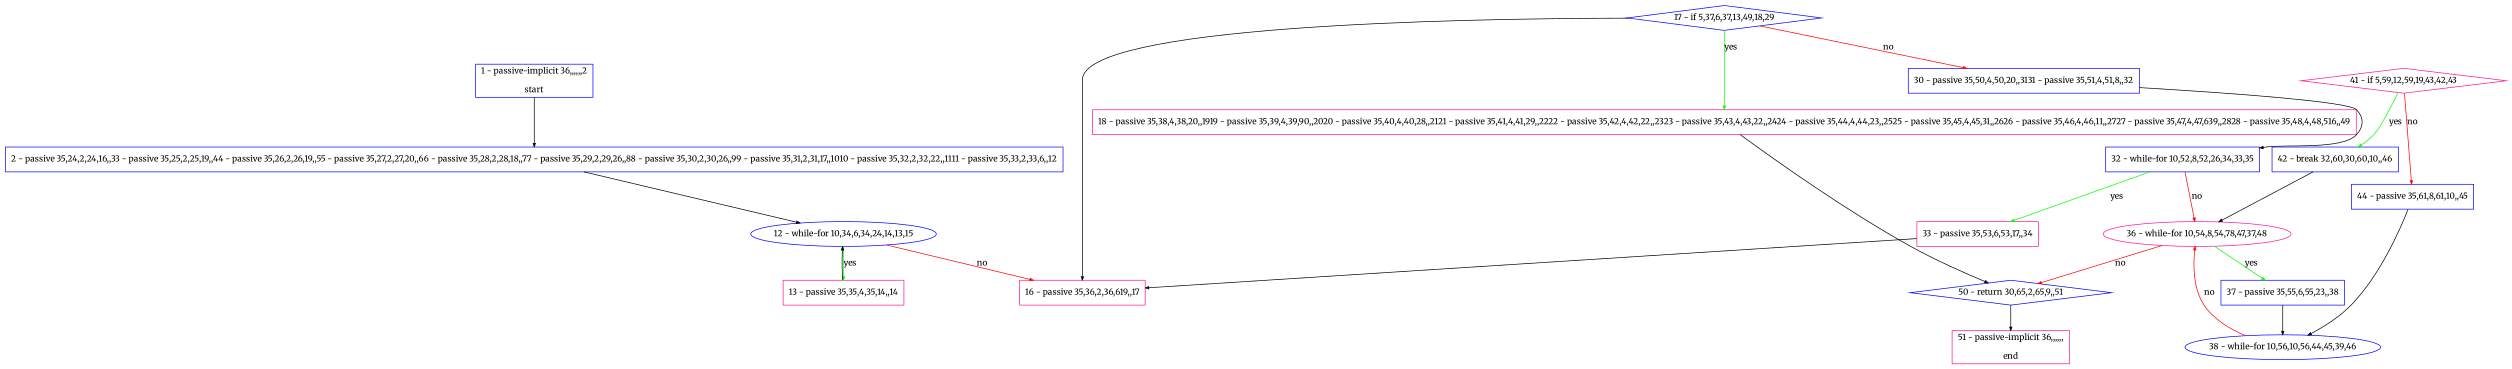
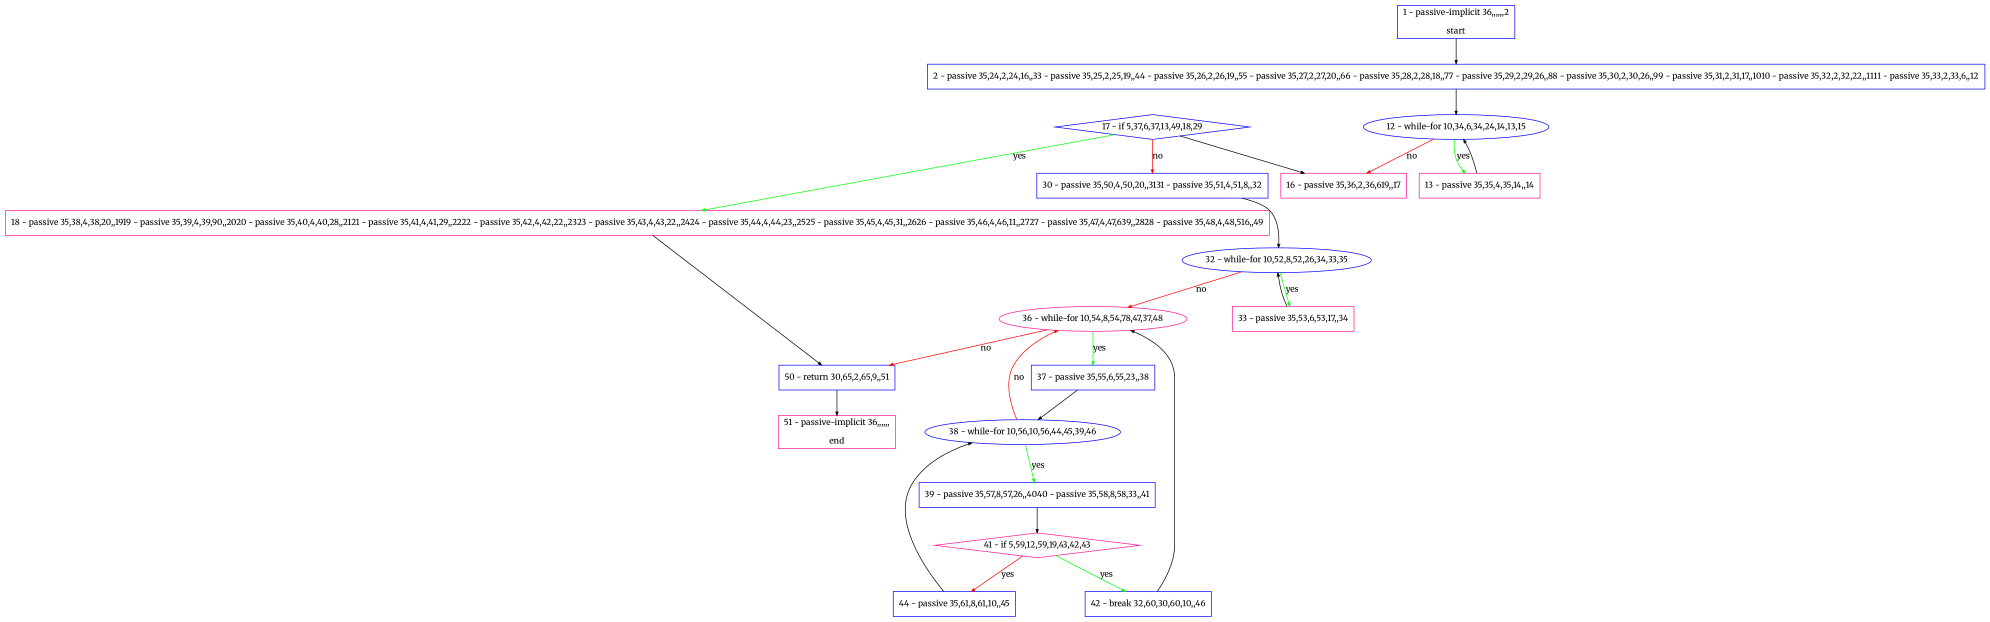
edge "41 - if 5,59,12,59,19,43,42,43" -> "44 - passive 35,61,8,61,10,,45": label "no" -> "yes"
node "32 - while-for 10,52,8,52,26,34,33,35": shape box -> ellipse
edge "33 - passive 35,53,6,53,17,,34" -> "16 - passive 35,36,2,36,619,,17": now "33 - passive 35,53,6,53,17,,34" -> "32 - while-for 10,52,8,52,26,34,33,35"
node "50 - return 30,65,2,65,9,,51": shape diamond -> box
node "39 - passive 35,57,8,57,26,,4040 - passive 35,58,8,58,33,,41": added
